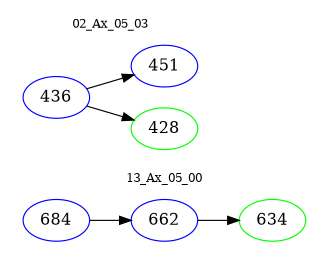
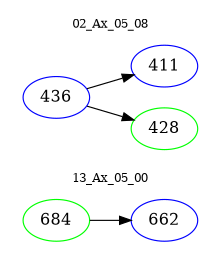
cluster "02_Ax_05_03": label "02_Ax_05_03" -> "02_Ax_05_08"
node "451": label "451" -> "411"
node "684": color blue -> green
node "634": removed
